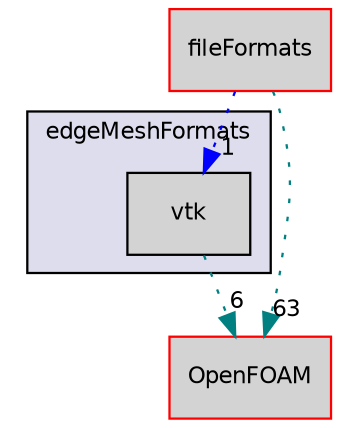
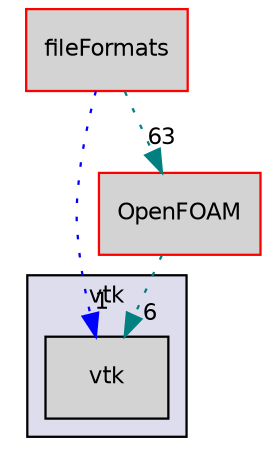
cluster "edgeMeshFormats": label "edgeMeshFormats" -> "vtk"
edge "vtk" -> "OpenFOAM": reversed
